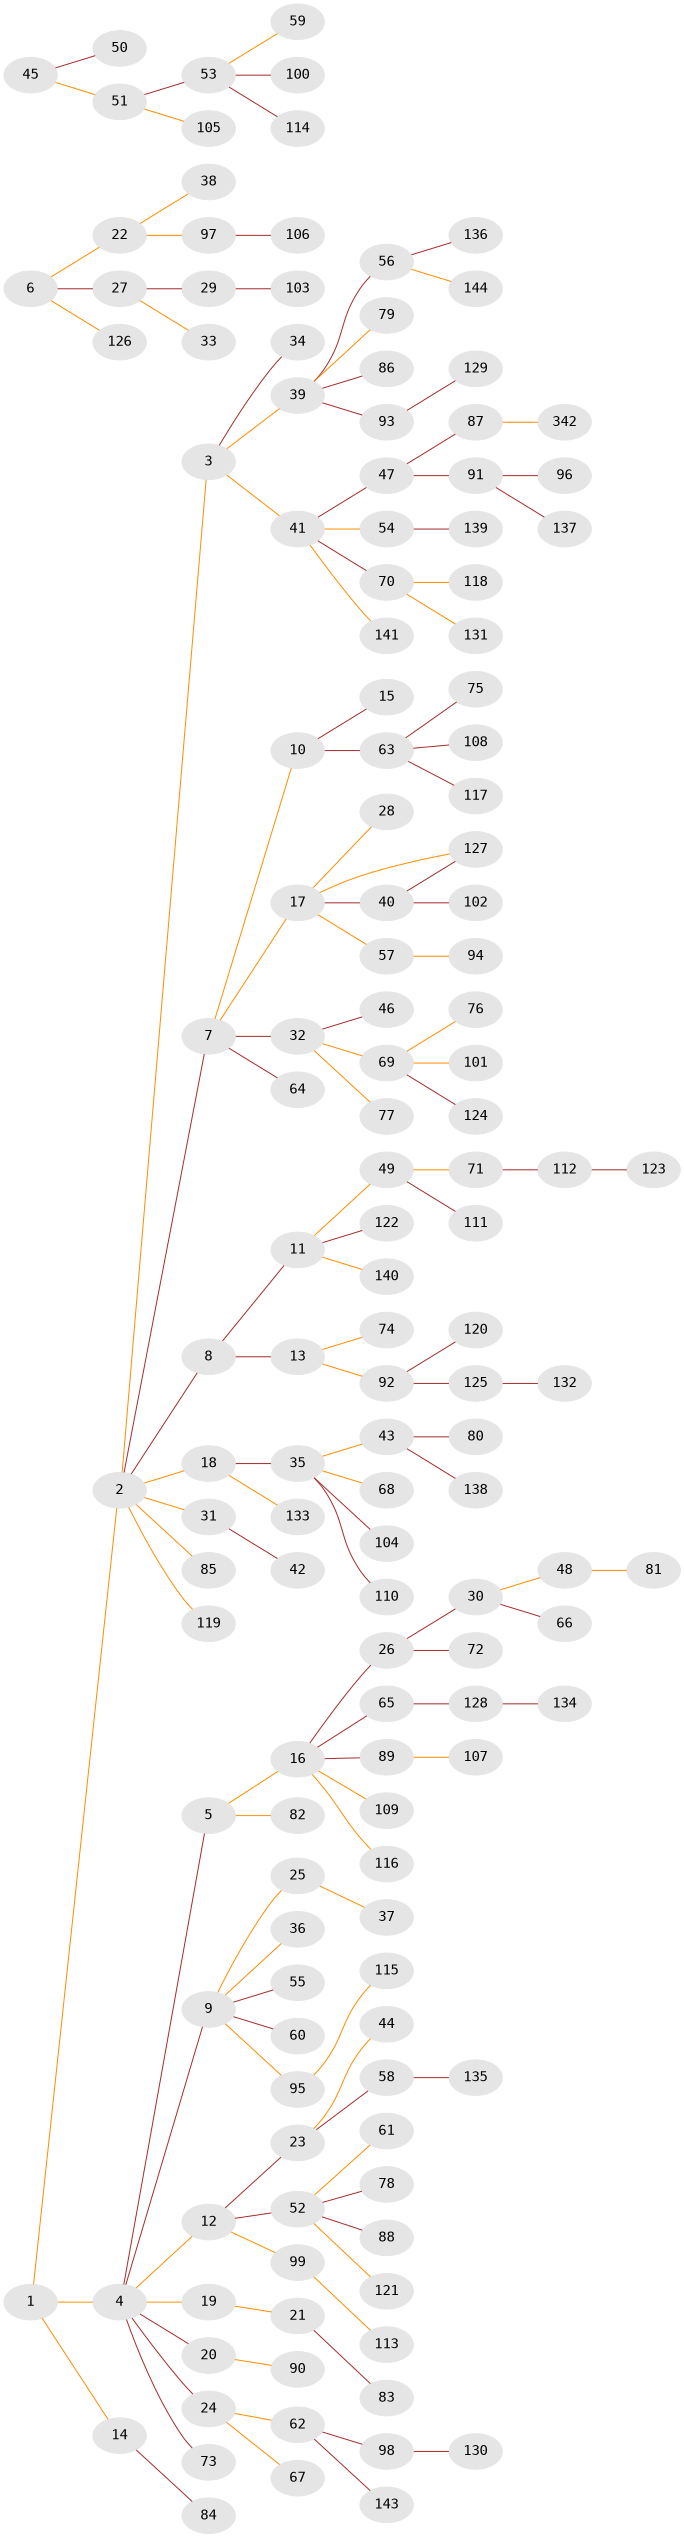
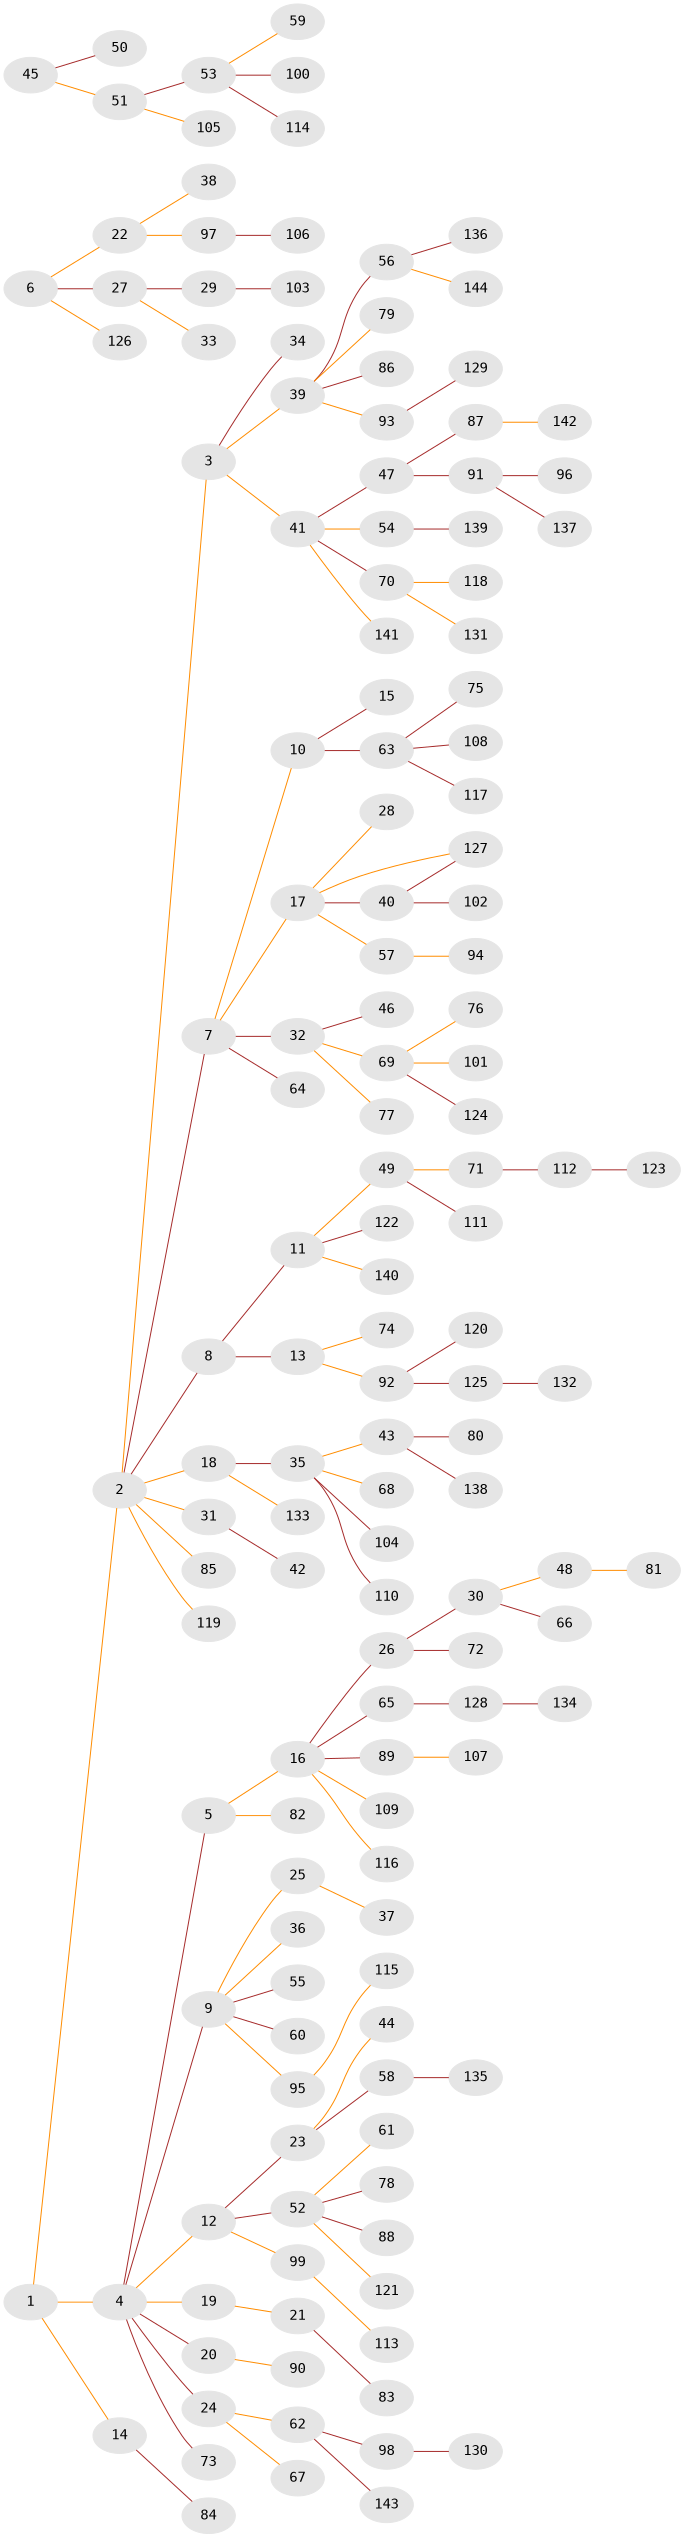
edge "39" -- "93": color brown -> darkorange
node "342": label "342" -> "142"
